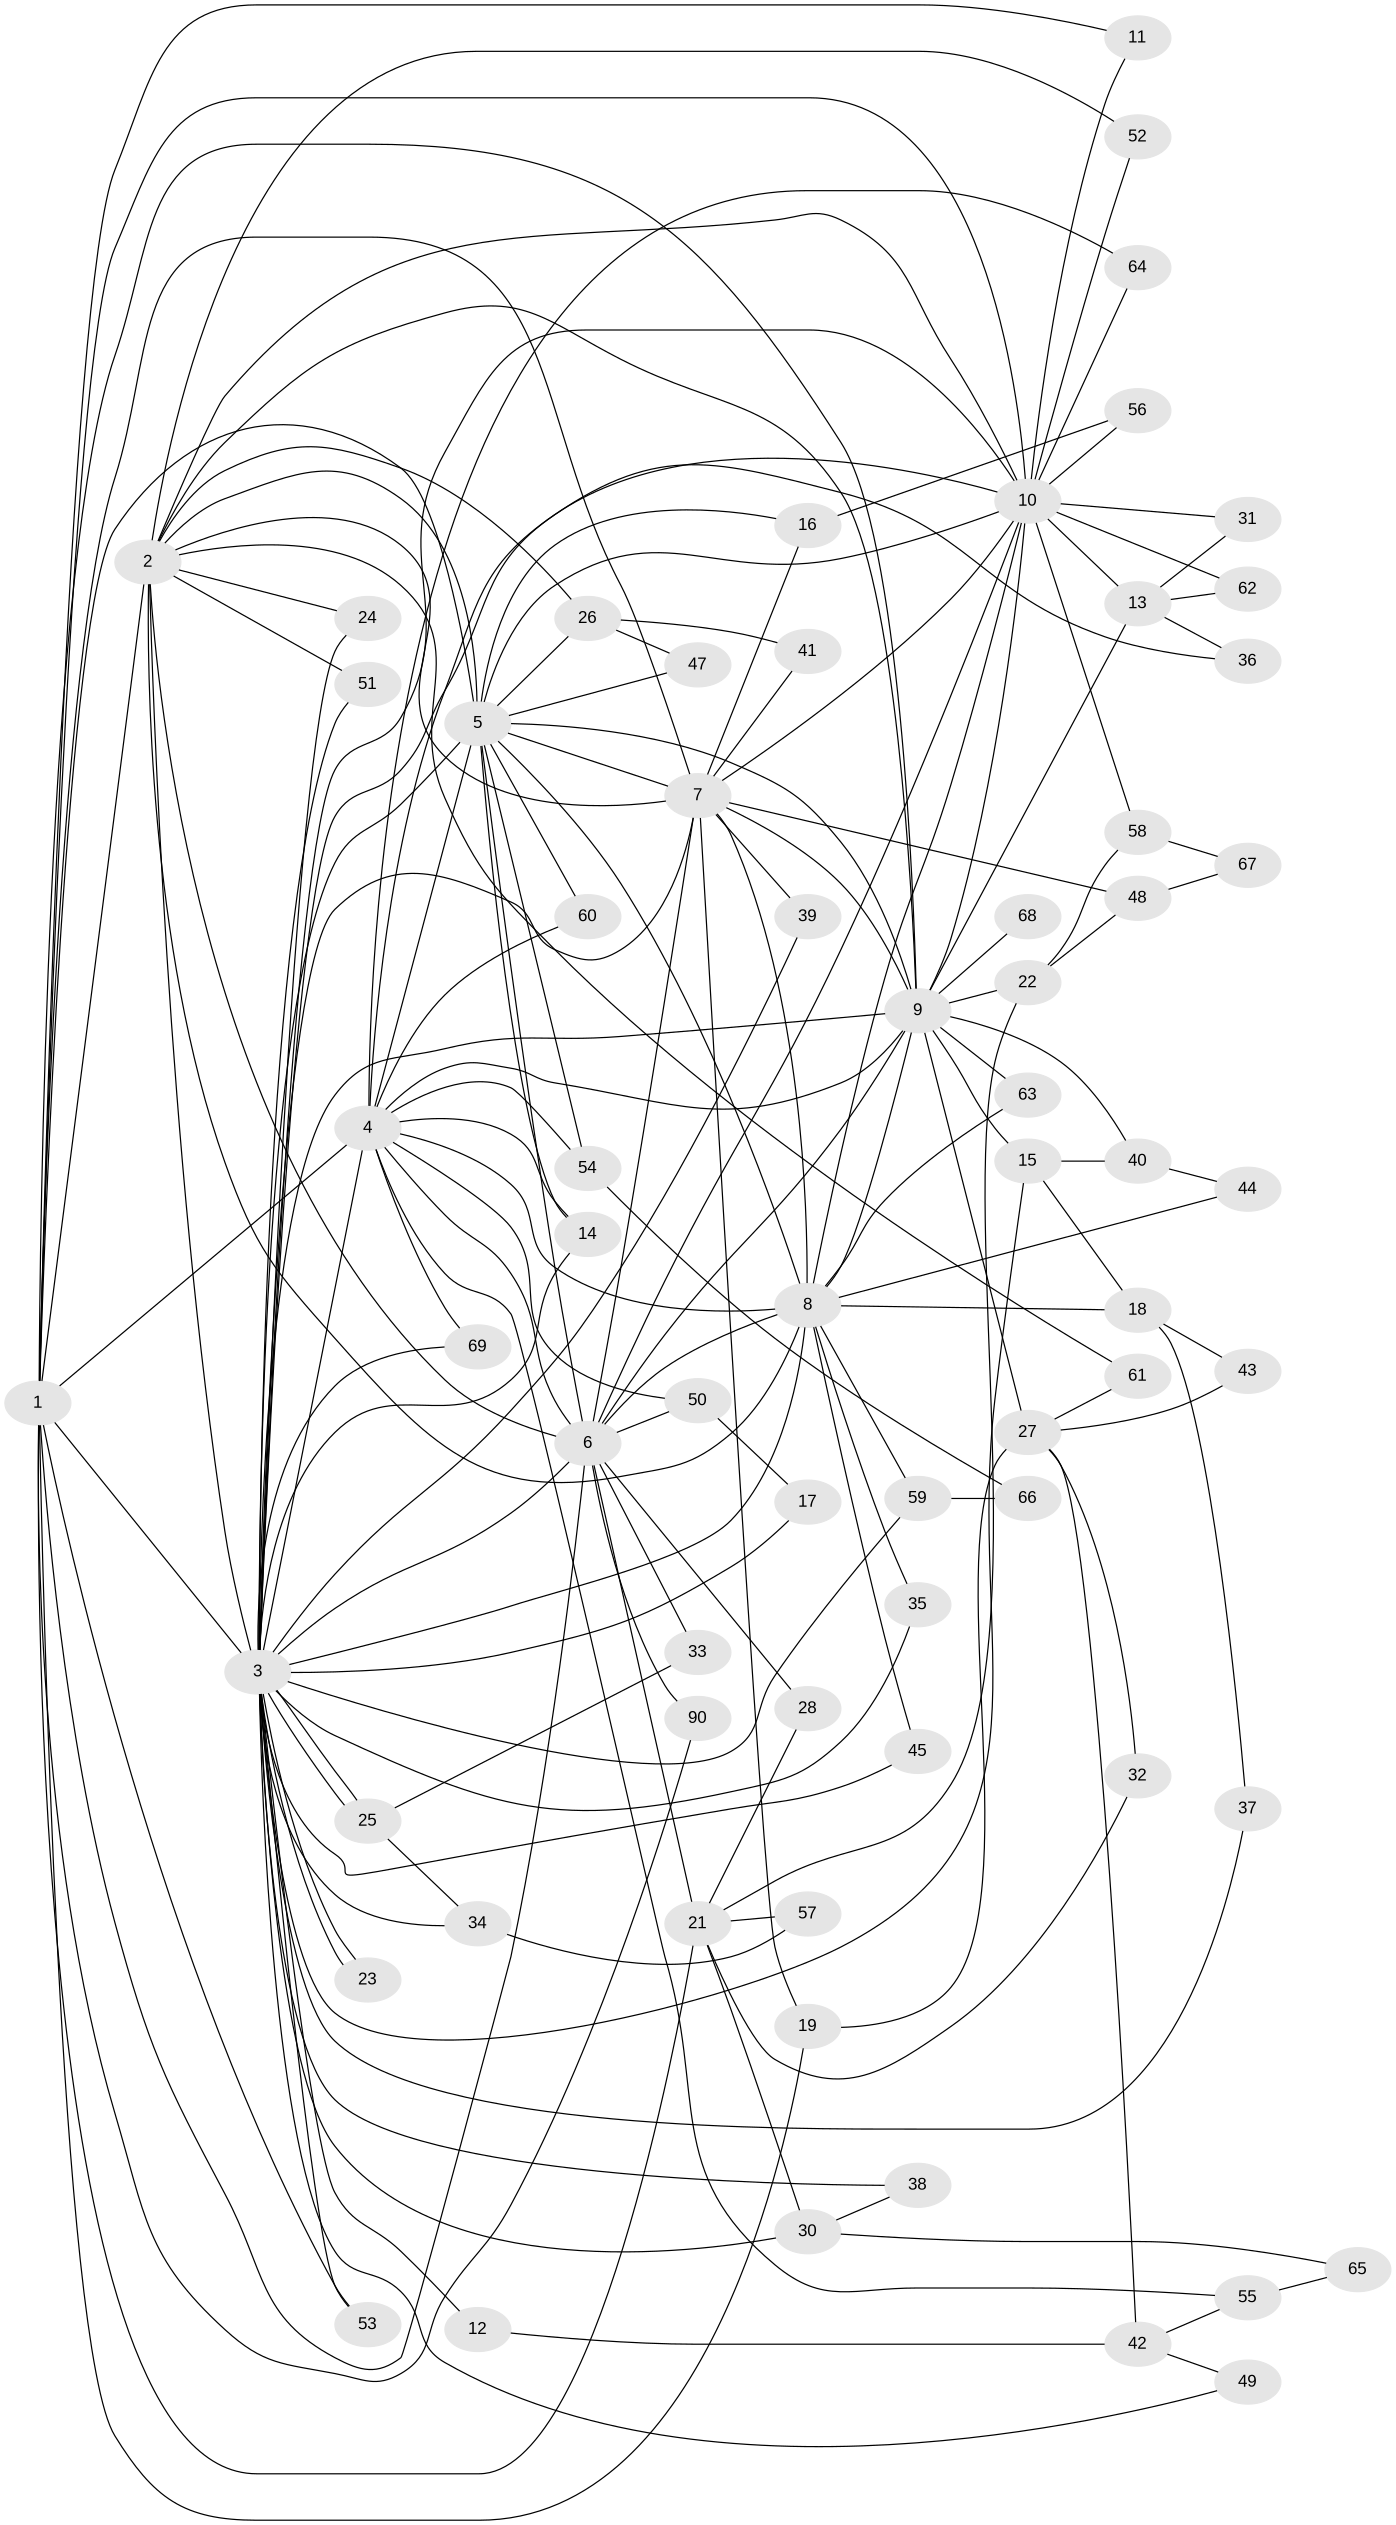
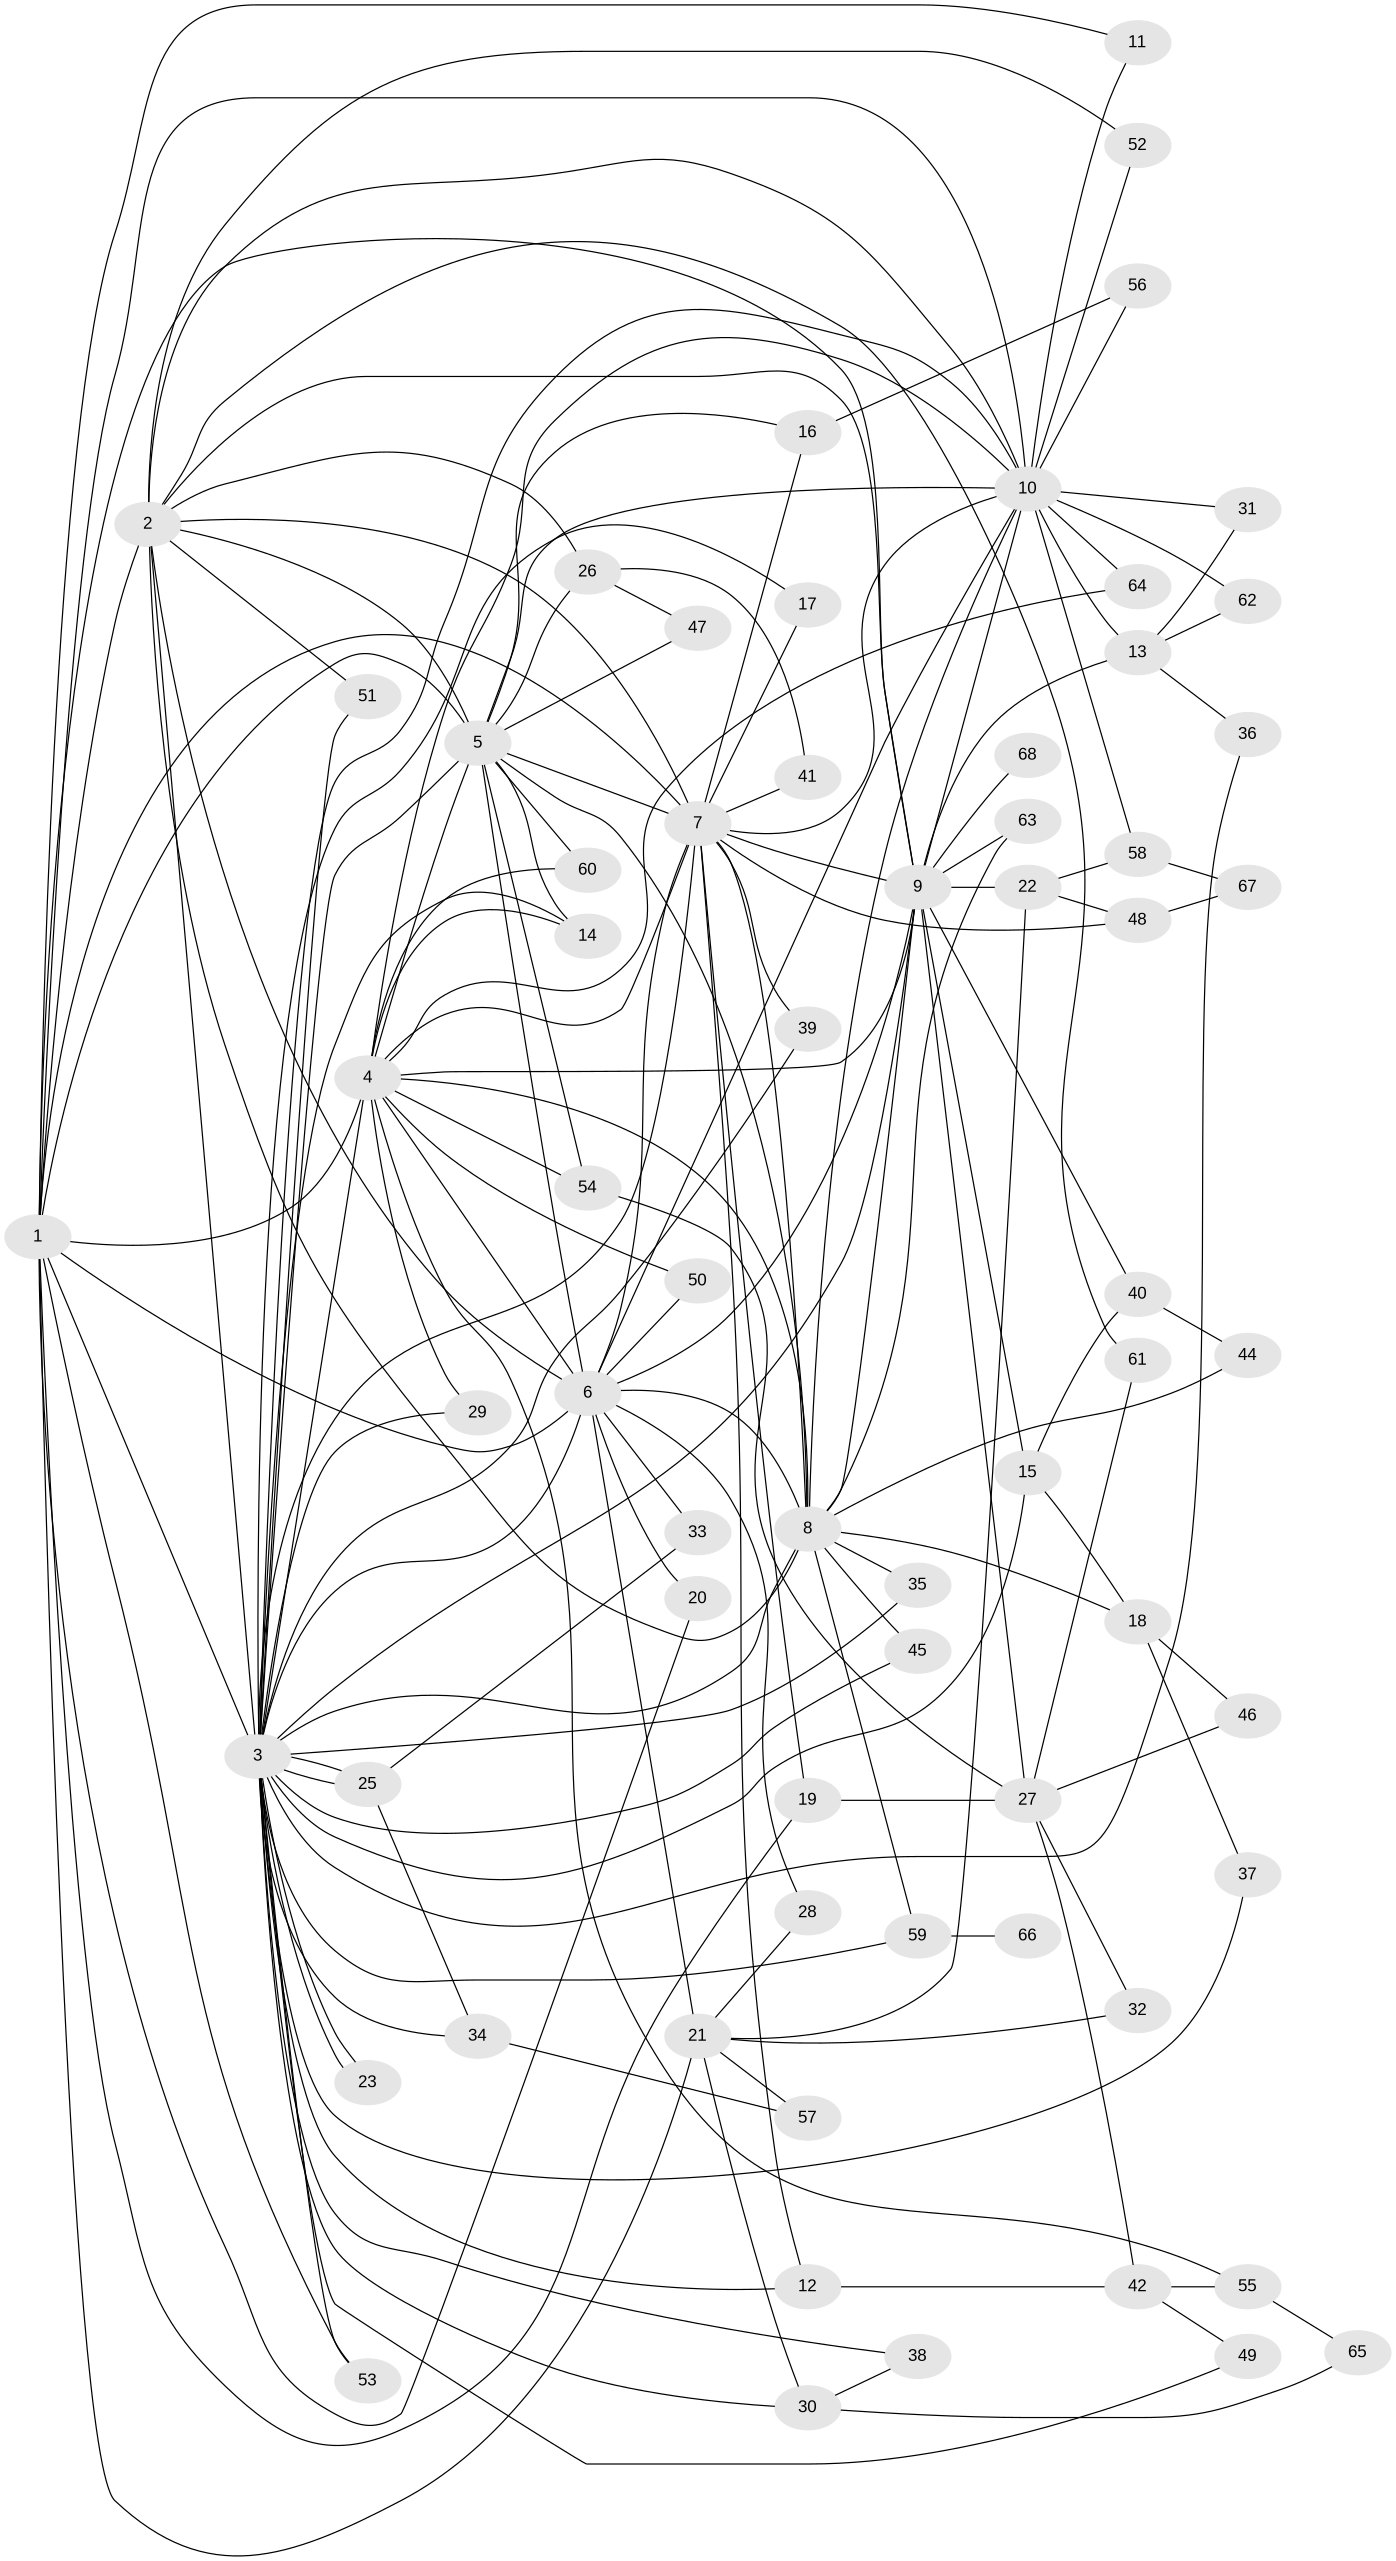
node "24": removed
edge "5" -- "9": removed
edge "7" -- "4": added
edge "54" -- "66": now "54" -- "27"
node "69": label "69" -> "29"
node "43": label "43" -> "46"
edge "50" -- "17": now "7" -- "17"
edge "7" -- "12": added
node "90": label "90" -> "20"
